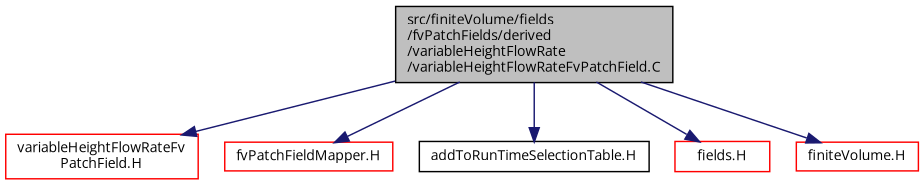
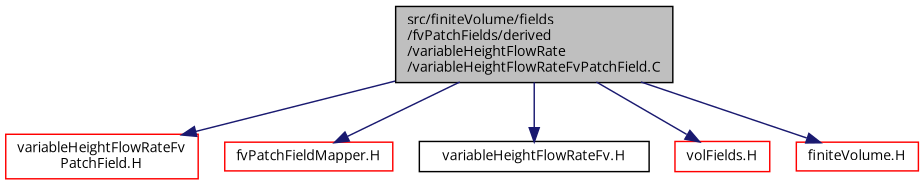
node "addToRunTimeSelectionTable.H": label "addToRunTimeSelectionTable.H" -> "variableHeightFlowRateFv.H"
node "fields.H": label "fields.H" -> "volFields.H"
